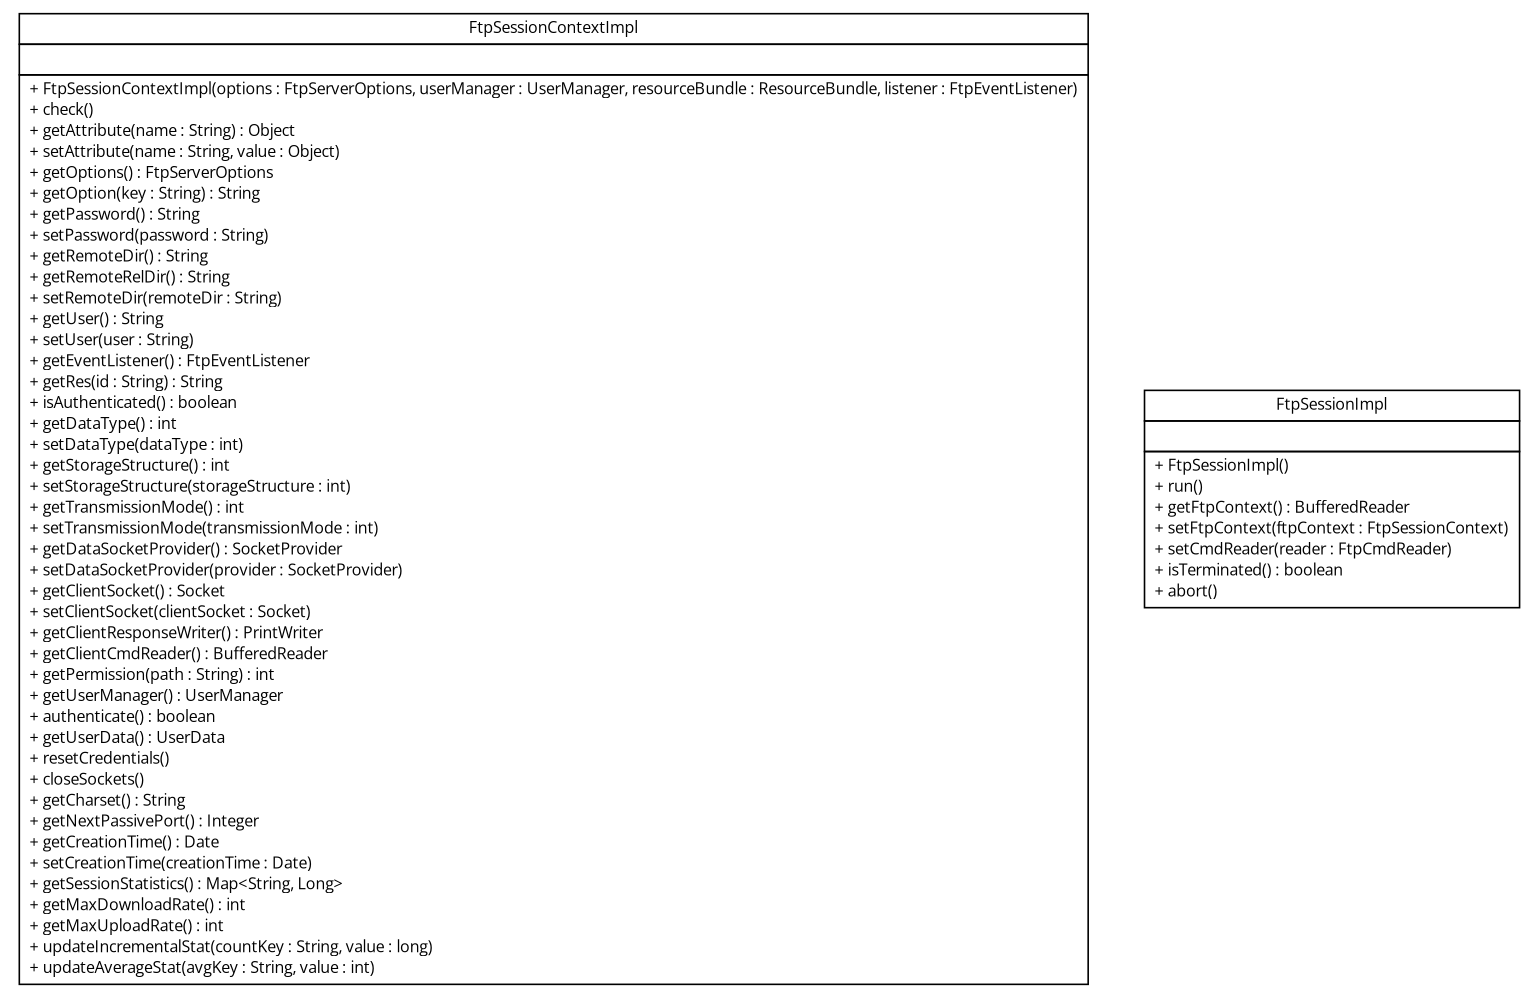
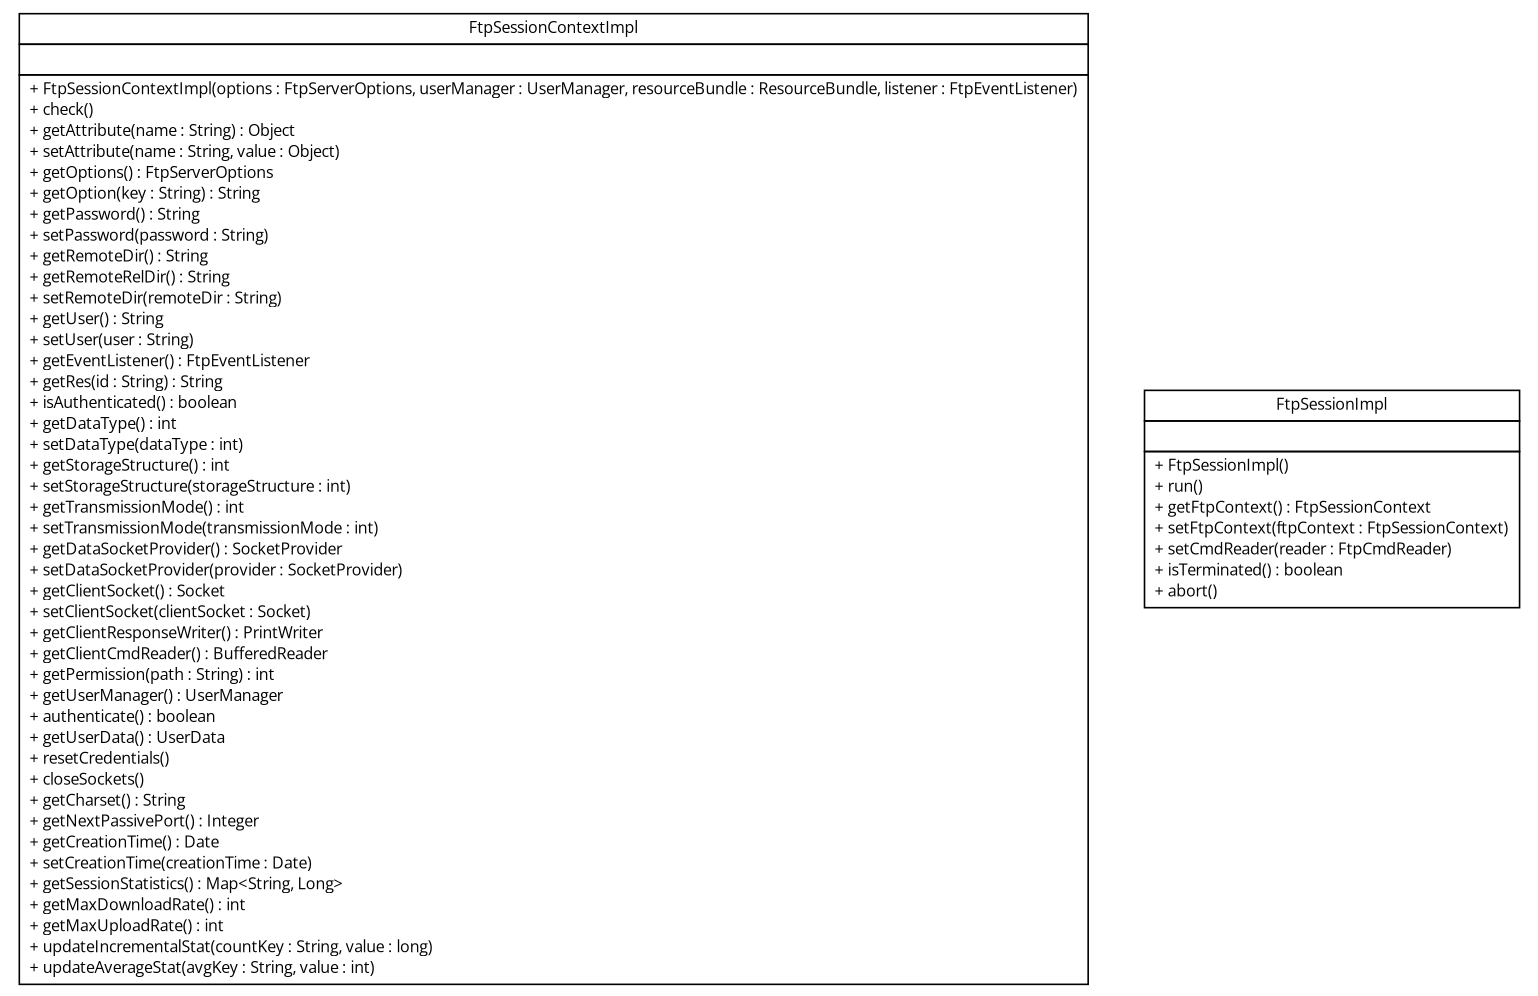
node "FtpSessionImpl": text "+ getFtpContext() : BufferedReader" -> "+ getFtpContext() : FtpSessionContext"
